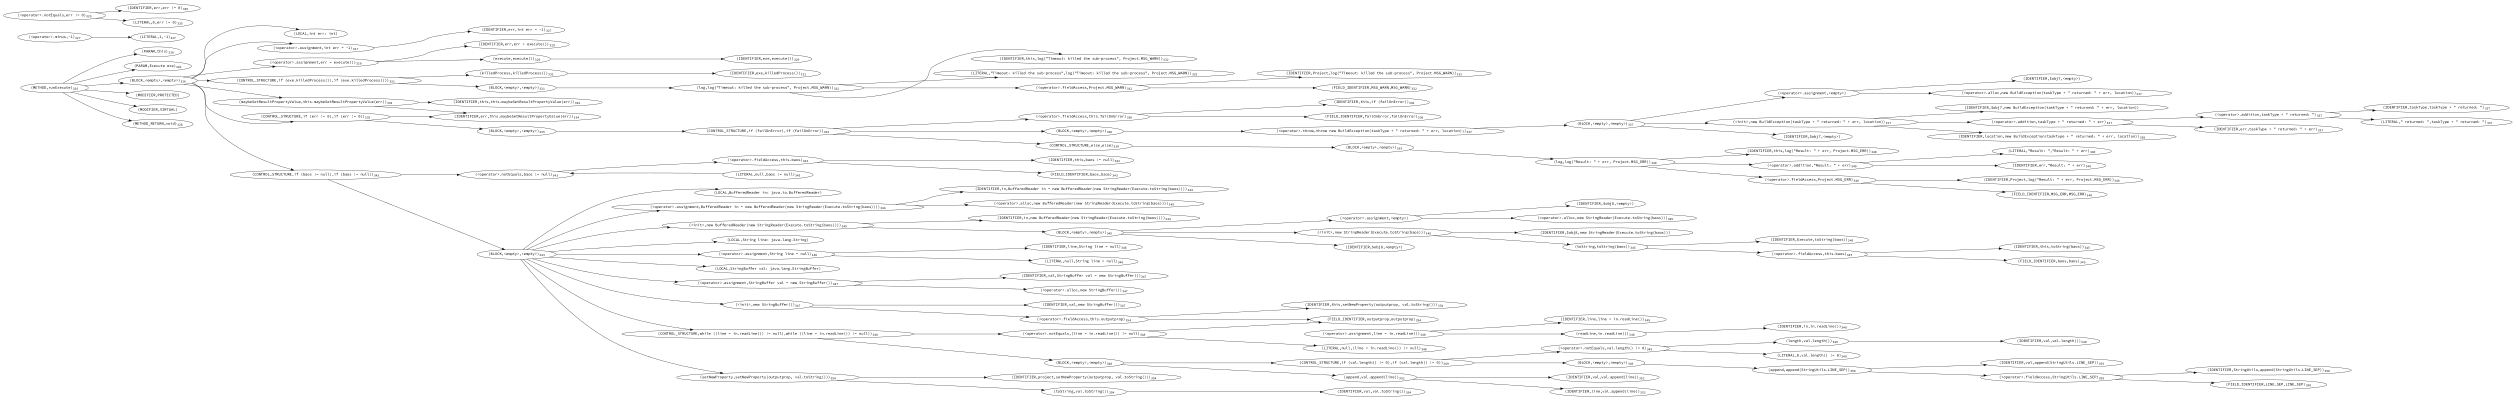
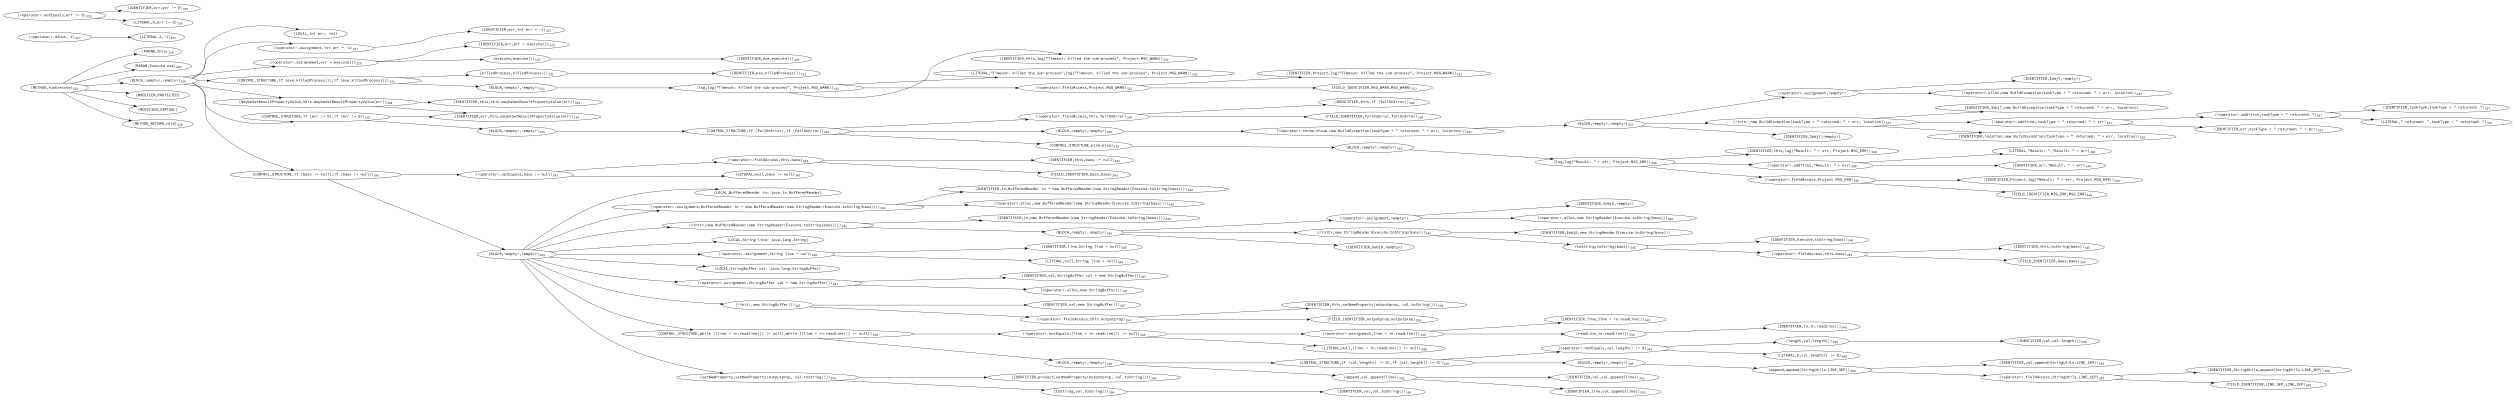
edge "(LITERAL,null,baos != null)" -> "(<operator>.notEquals,baos != null)": reversed
edge "(<operator>.notEquals,(line = in.readLine()) != null)" -> "(FIELD_IDENTIFIER,outputprop,outputprop)": now "(<operator>.notEquals,(line = in.readLine()) != null)" -> "(<operator>.assignment,line = in.readLine())"
